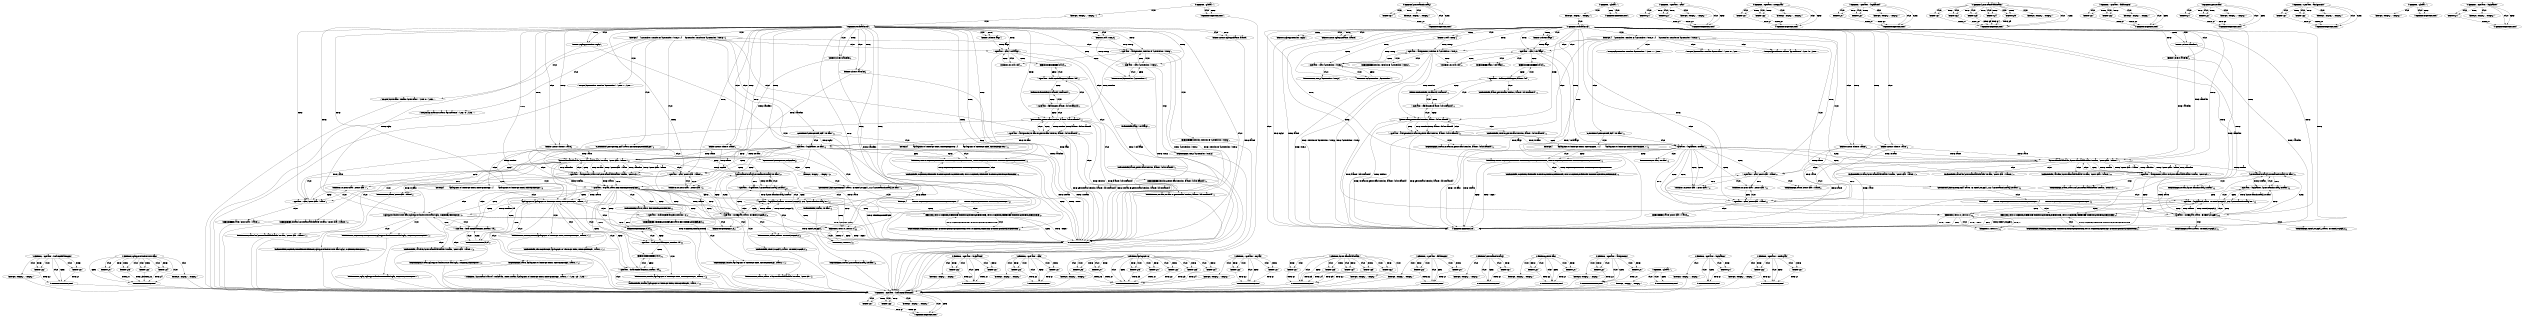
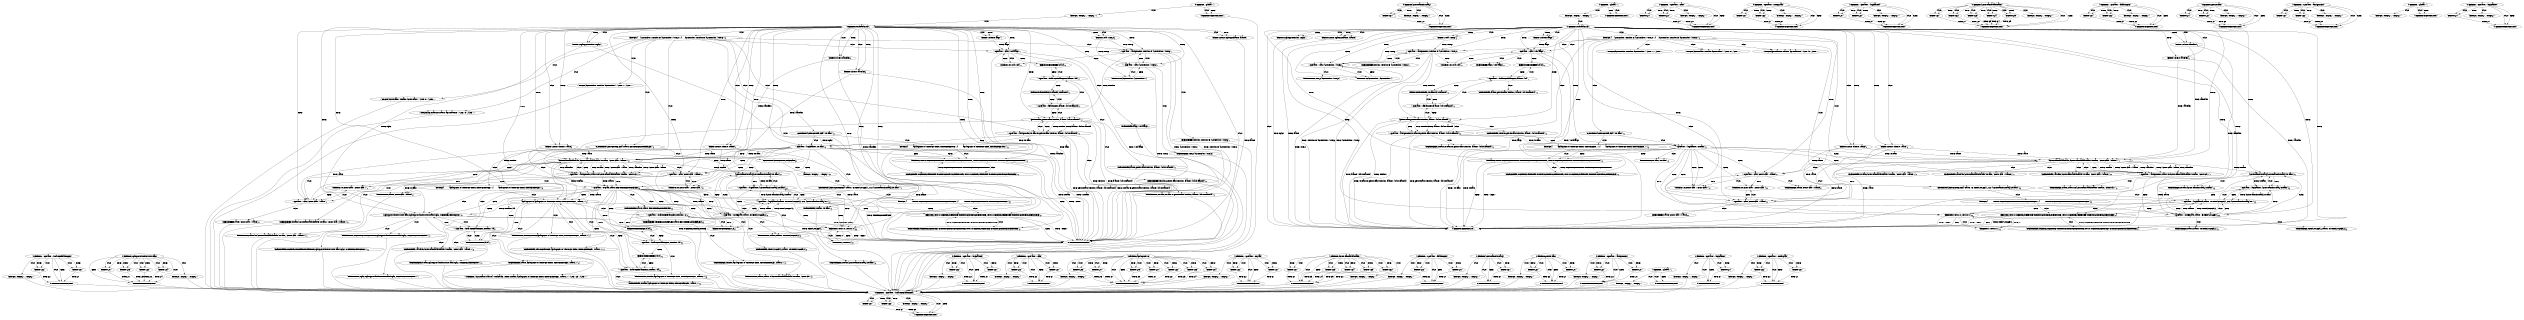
edge "(<operator>.equals,status == APR_ECONNRESET)" -> "(<operator>.indirectFieldAccess,session->id)": label "AST: " -> "CDG: "
edge "(FIELD_IDENTIFIER,c,c)" -> "(<operator>.indirectFieldAccess,session->c)": added, label "CFG:"
